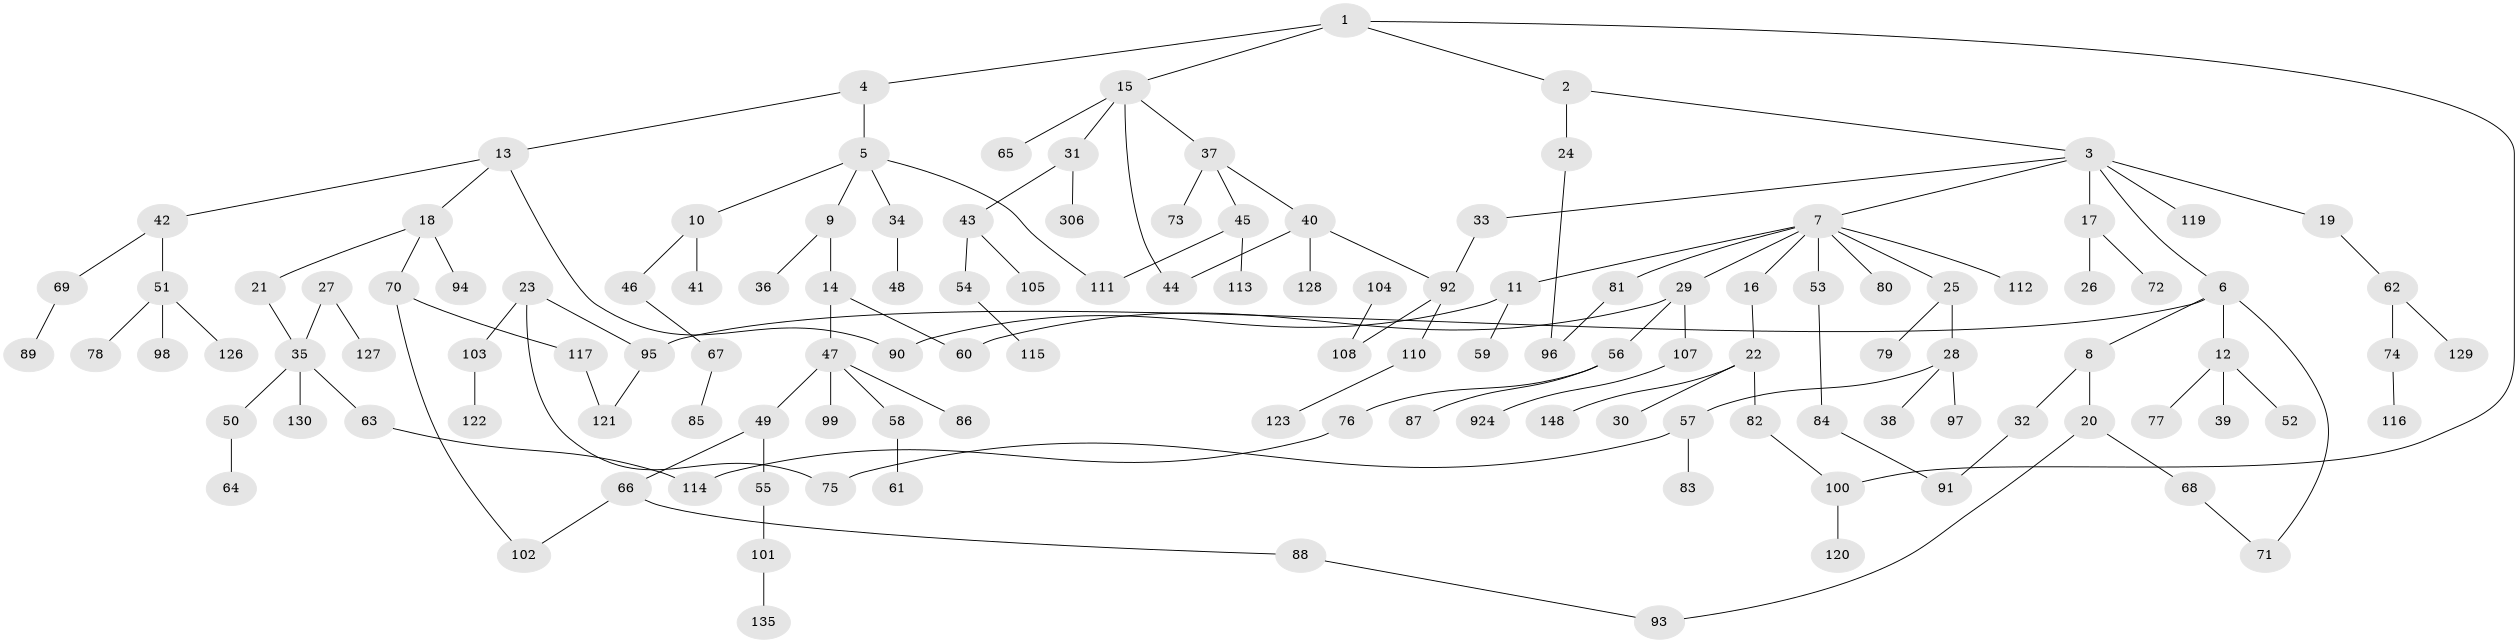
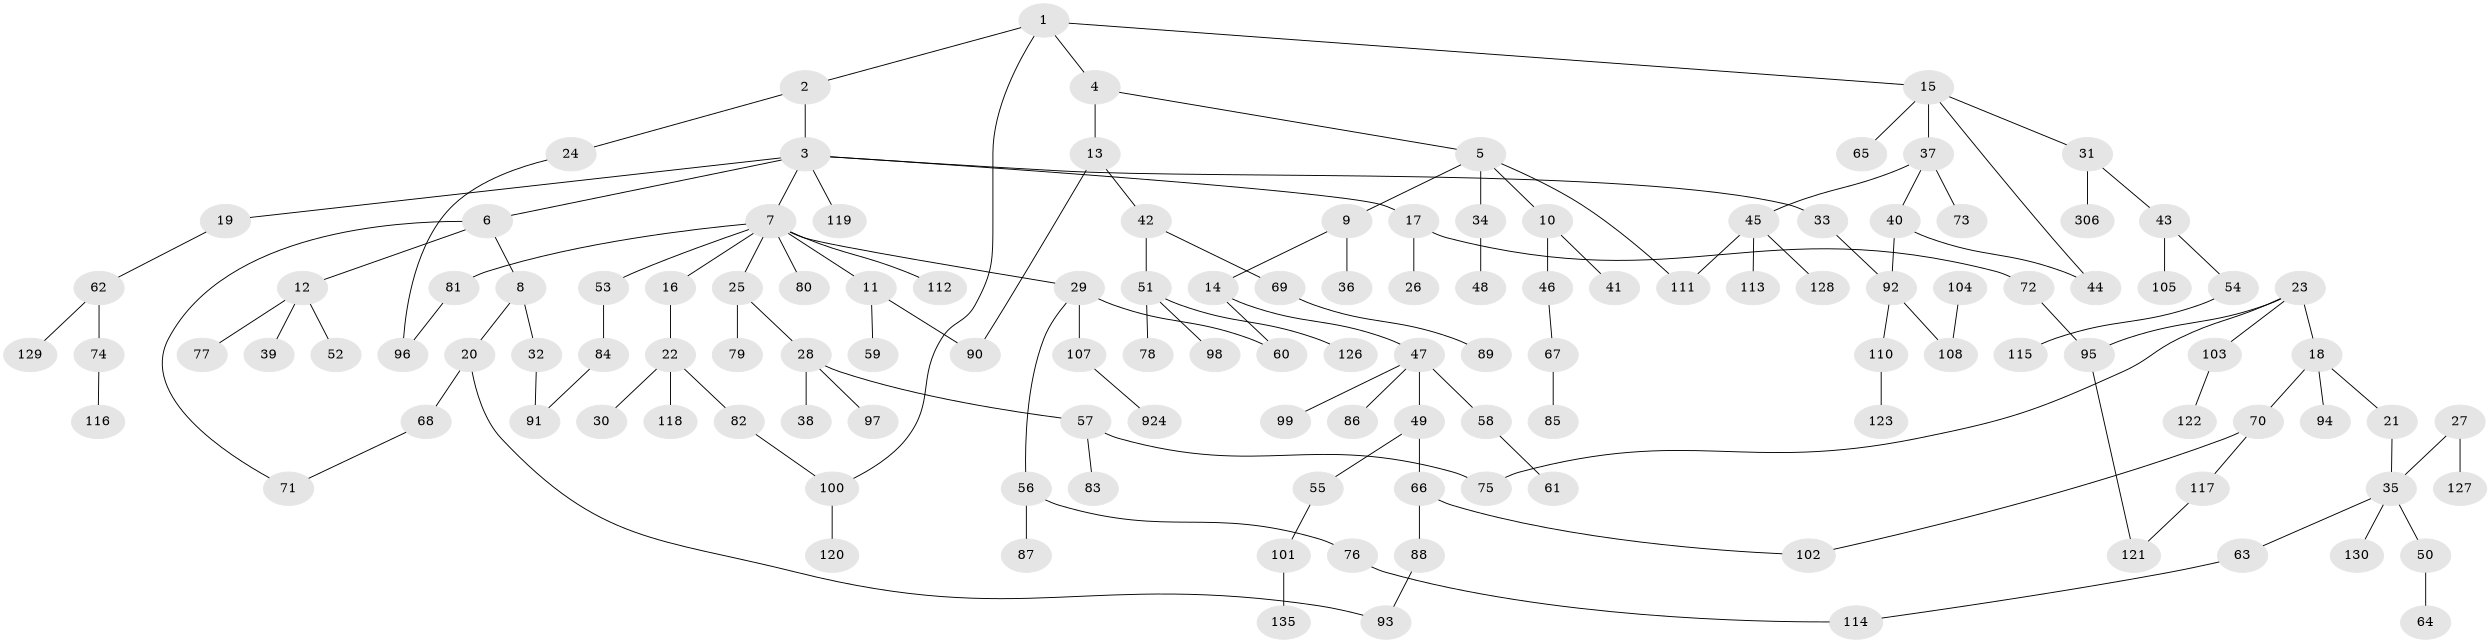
edge "13" -- "18": now "23" -- "18"
edge "40" -- "128": now "45" -- "128"
edge "6" -- "95": now "72" -- "95"
node "148": label "148" -> "118"
